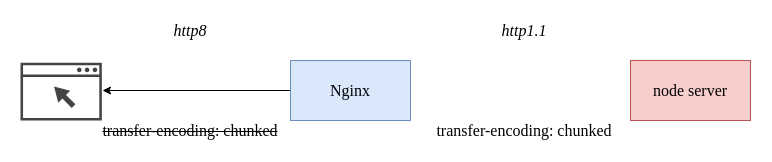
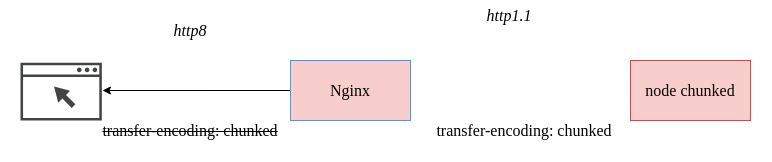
node "http1.1": moved (525, 31) -> (510, 16)
node "Nginx": fillcolor #dae8fc -> #f8cecc
node "node server": label "node server" -> "node chunked"
